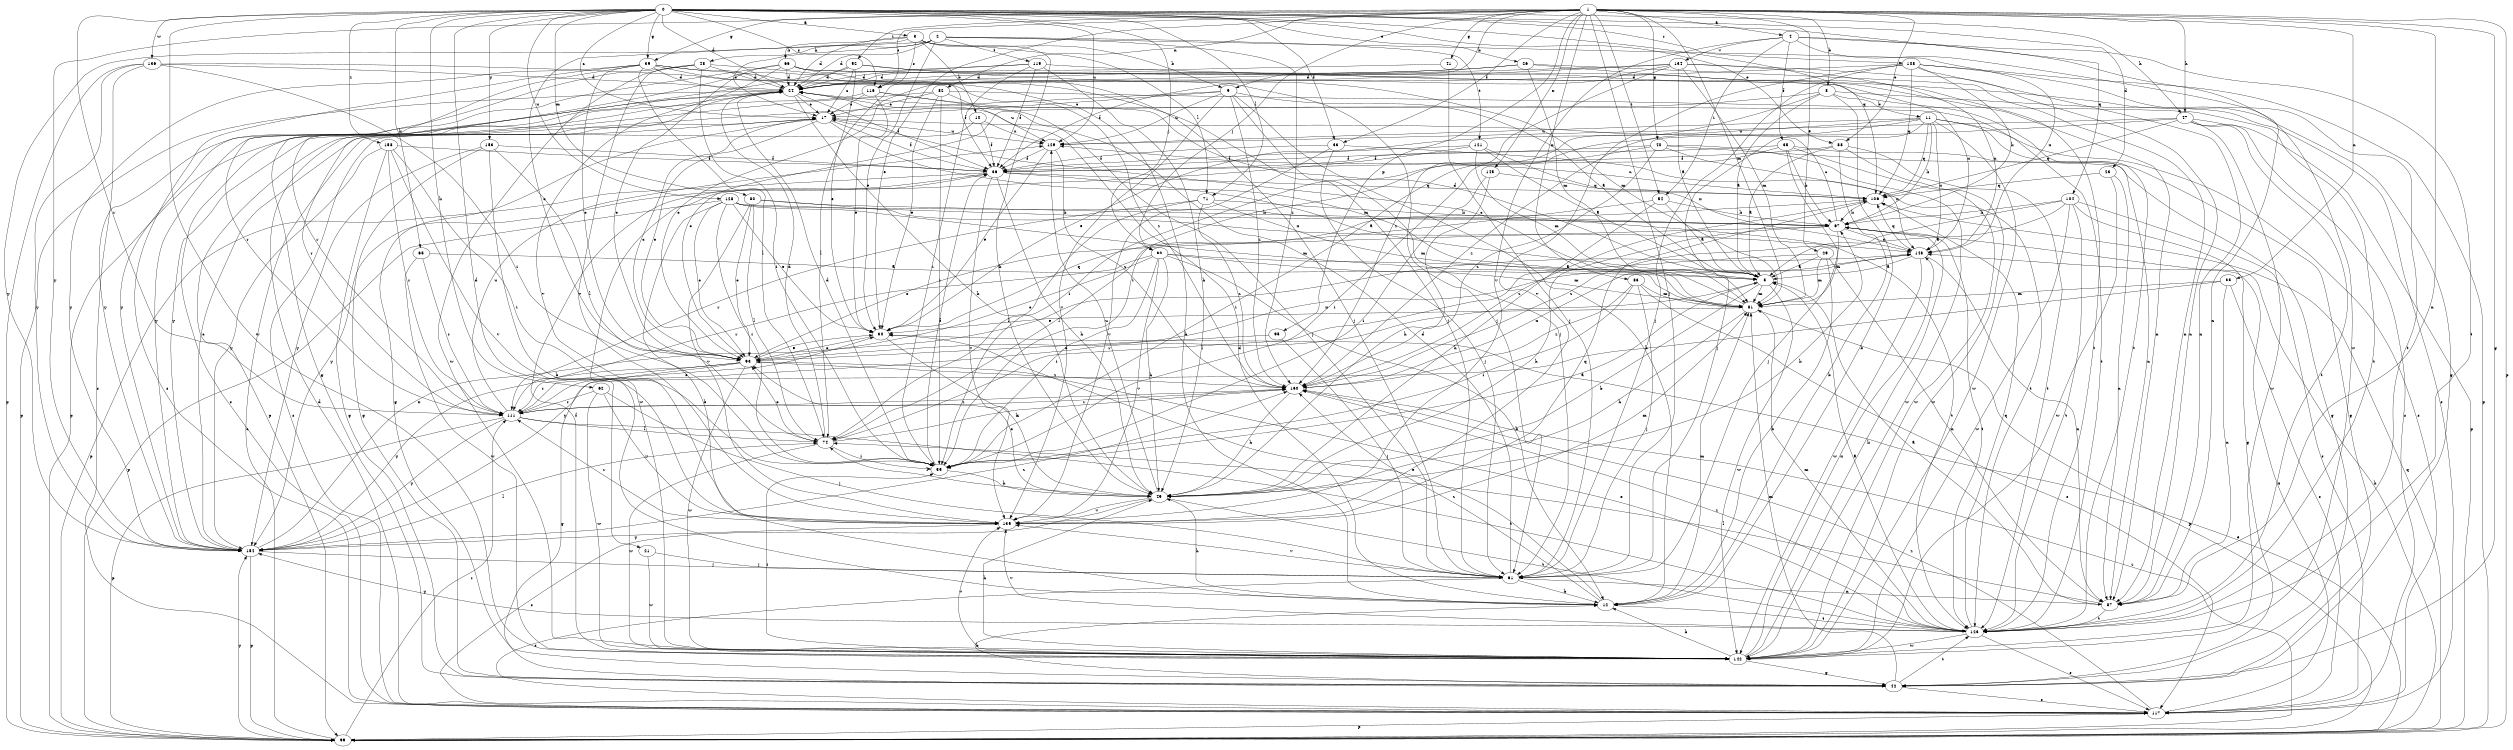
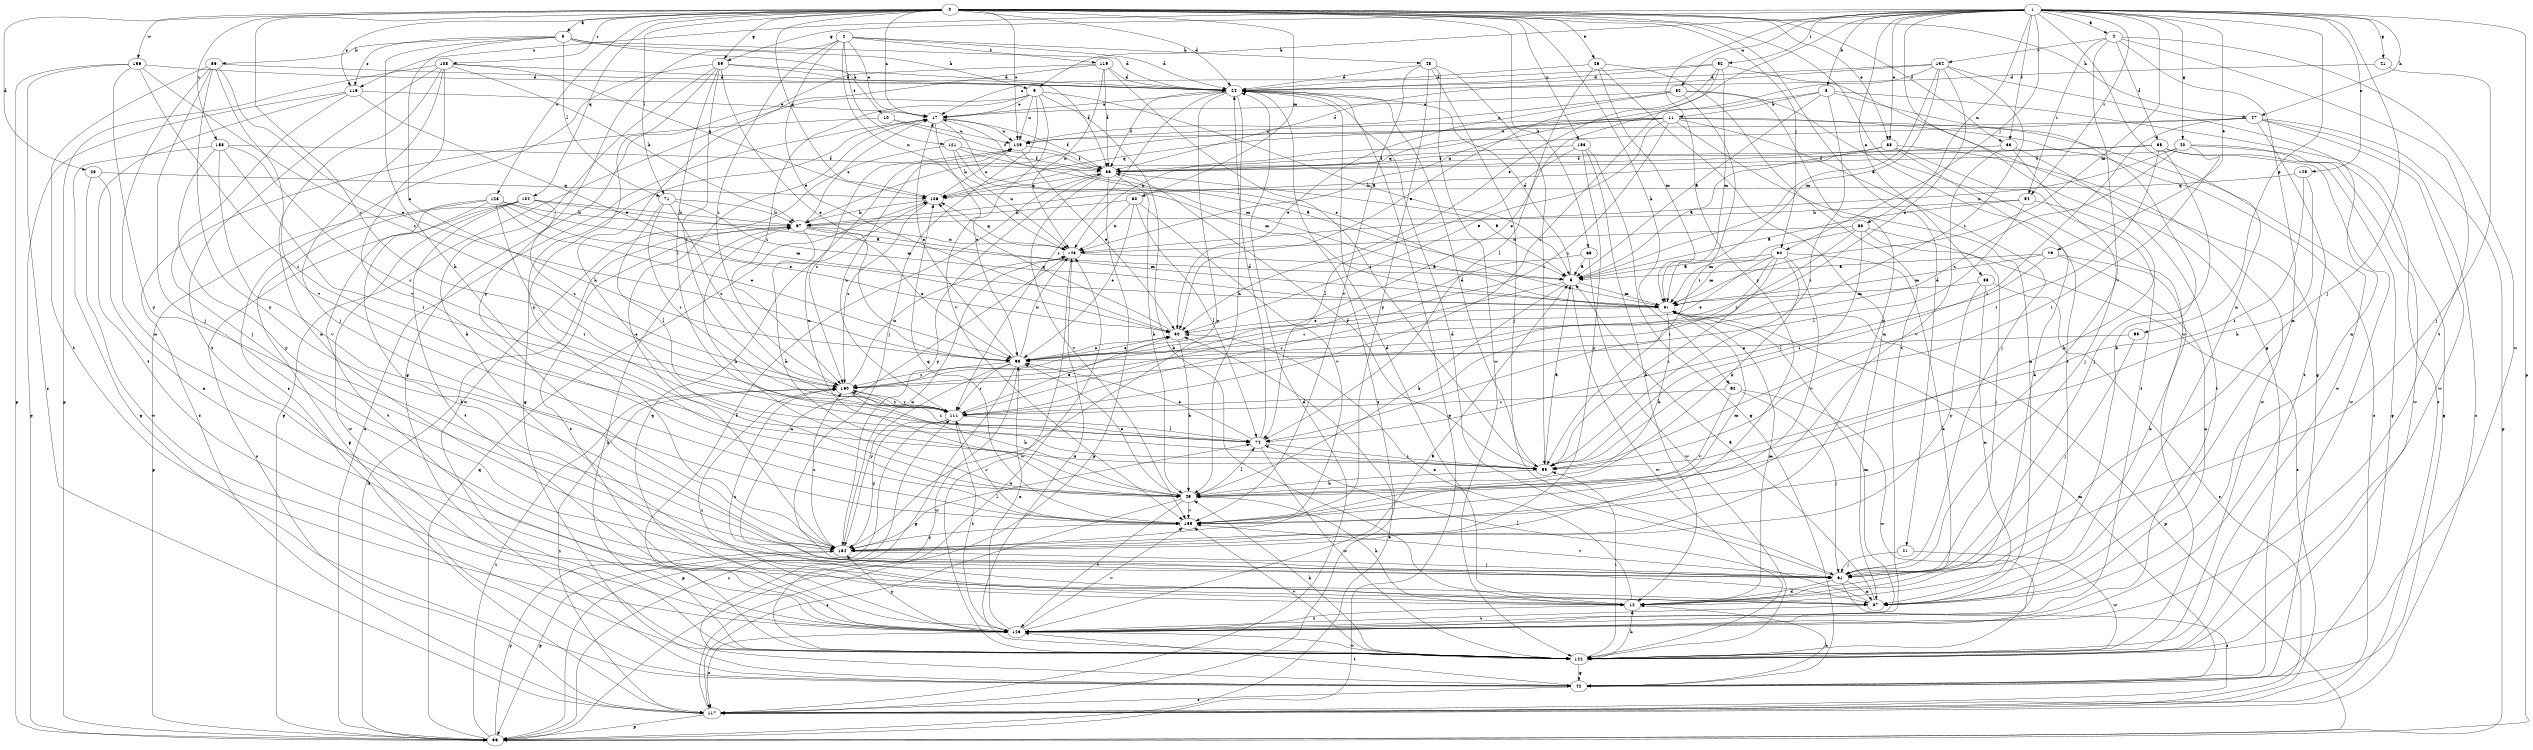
edge "39" -> "61": removed, label "j"
edge "83" -> "148": added, label "x"
edge "61" -> "12": label "b" -> "d"
